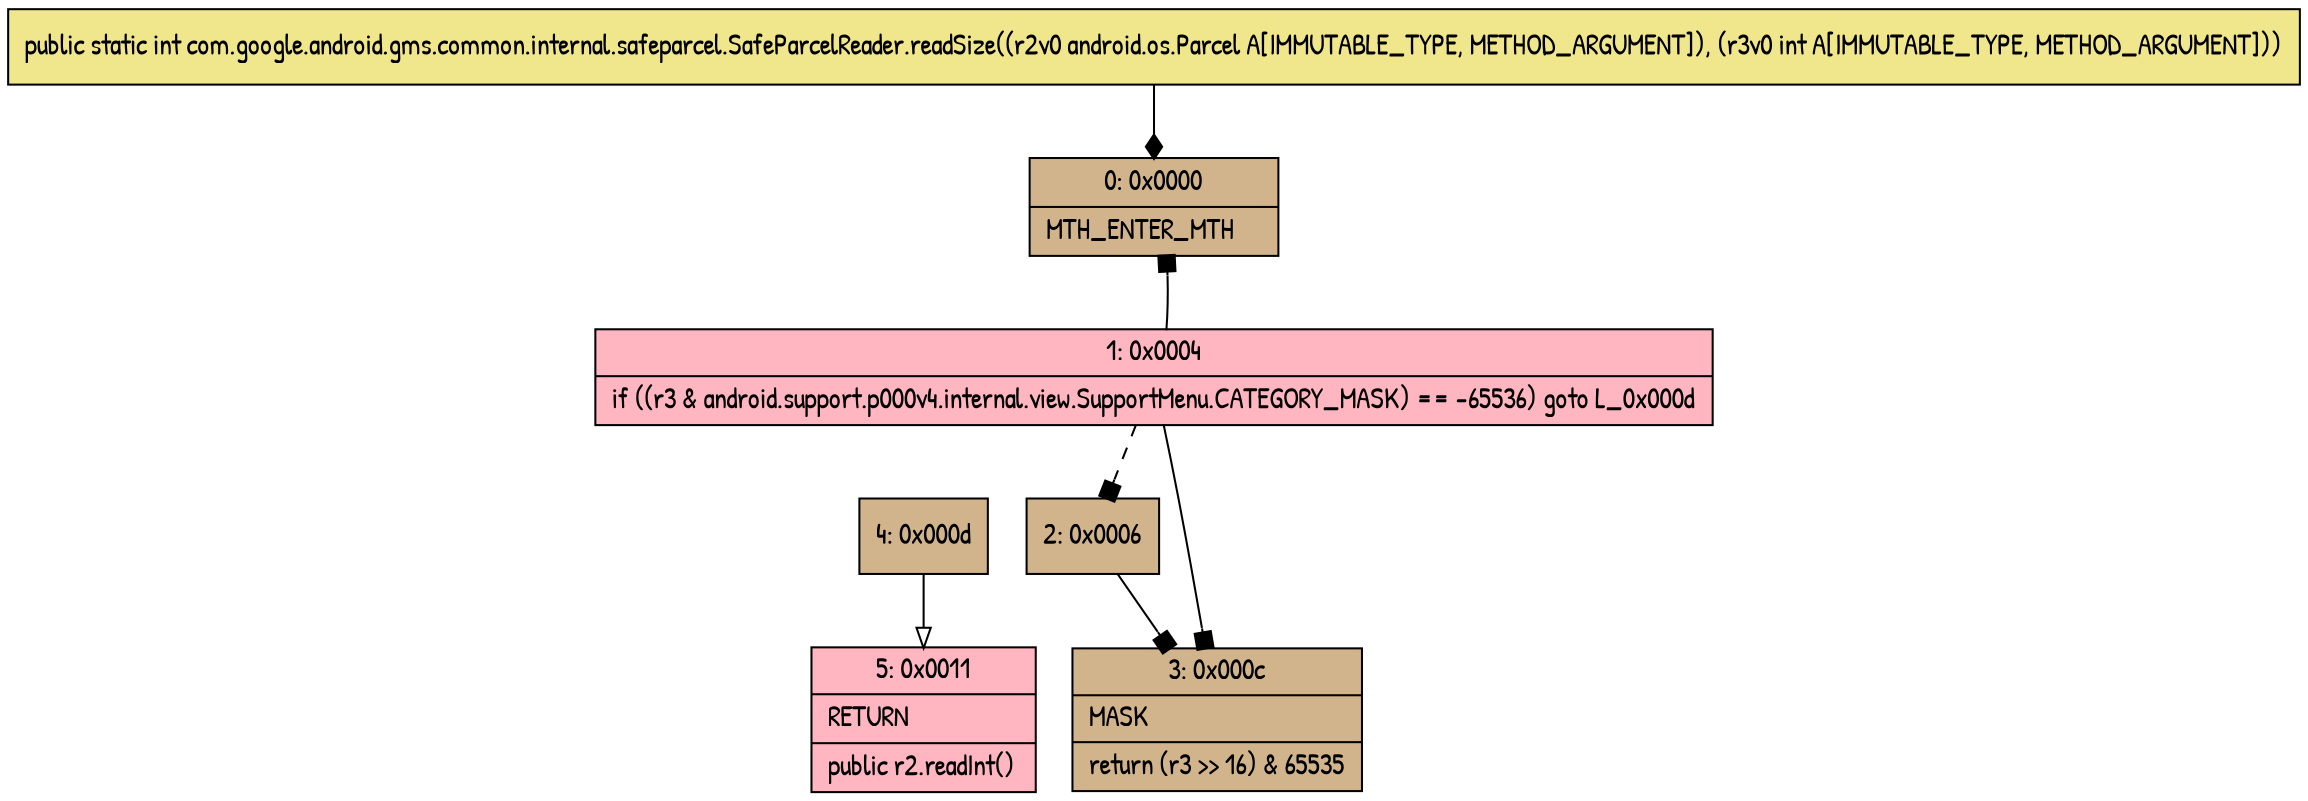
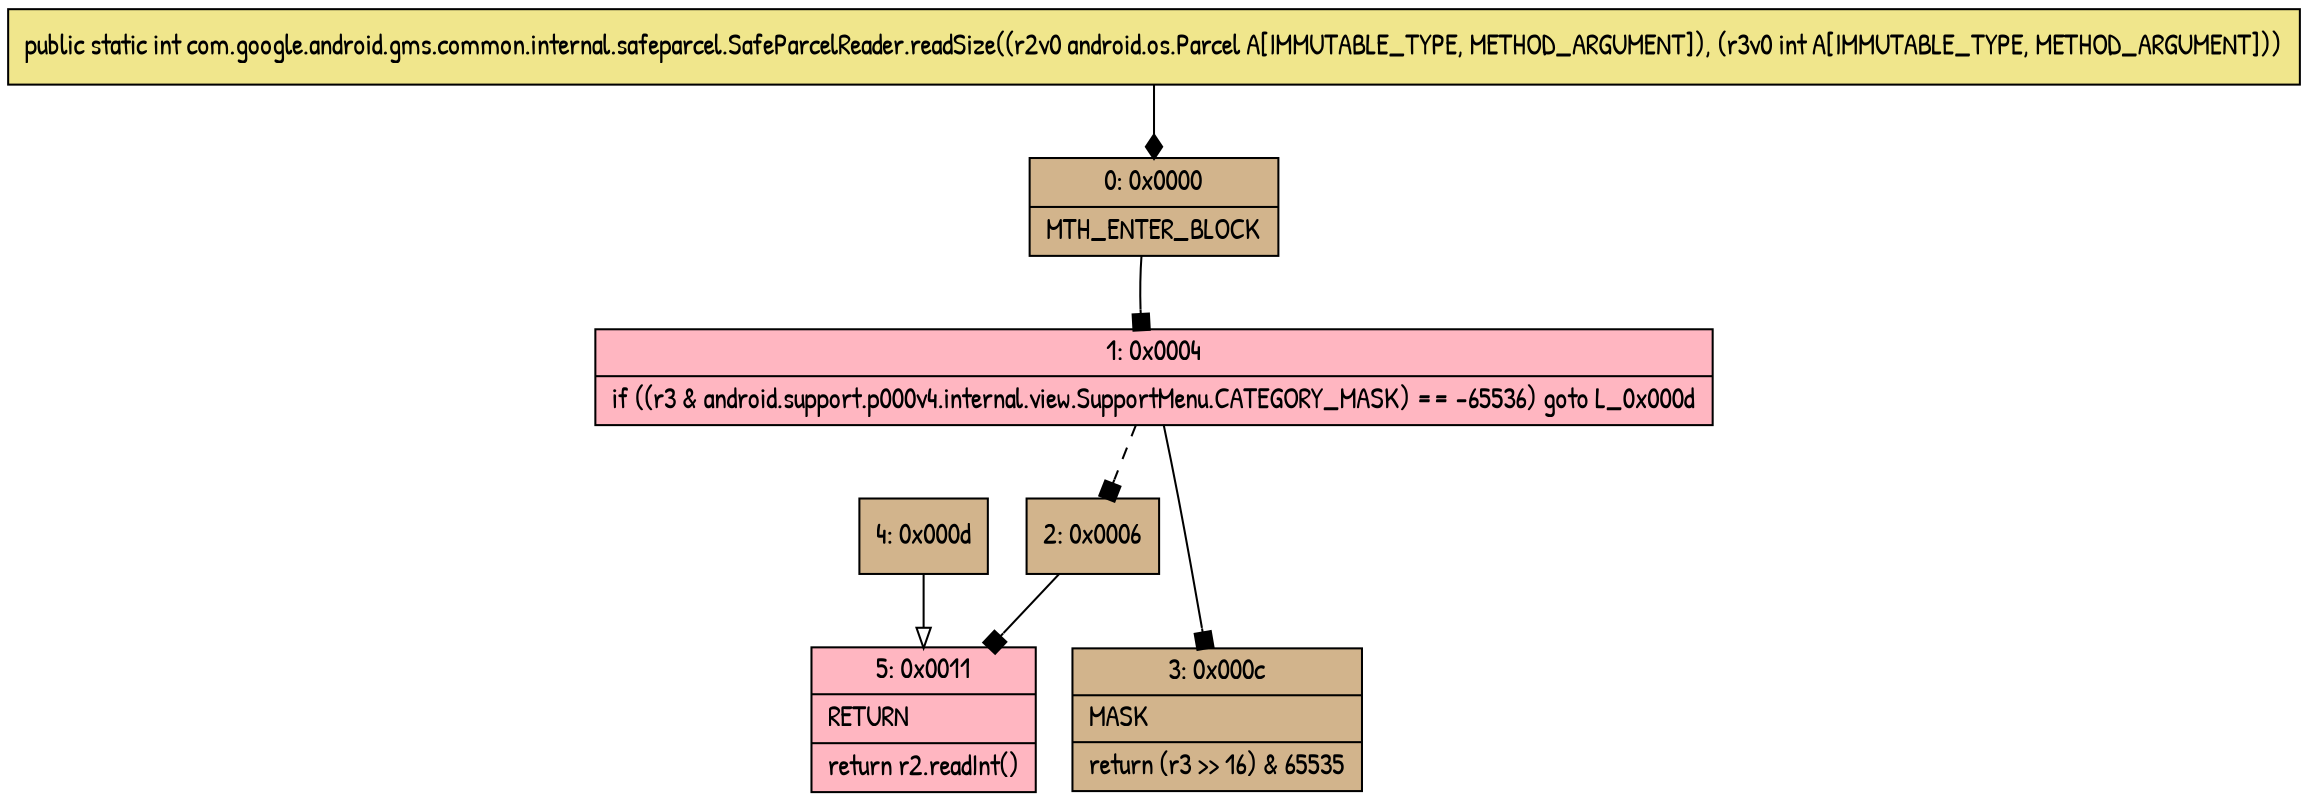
node "0: 0x0000": text "MTH_ENTER_MTH" -> "MTH_ENTER_BLOCK"
edge "1: 0x0004" -> "0: 0x0000": reversed
edge "2: 0x0006" -> "3: 0x000c": now "2: 0x0006" -> "5: 0x0011"
node "5: 0x0011": text "public r2.readInt()" -> "return r2.readInt()"
